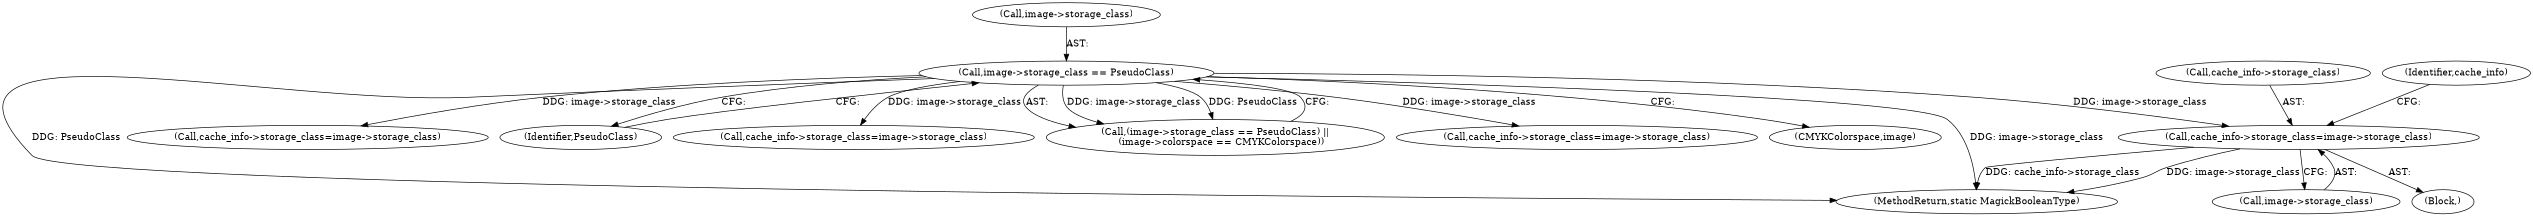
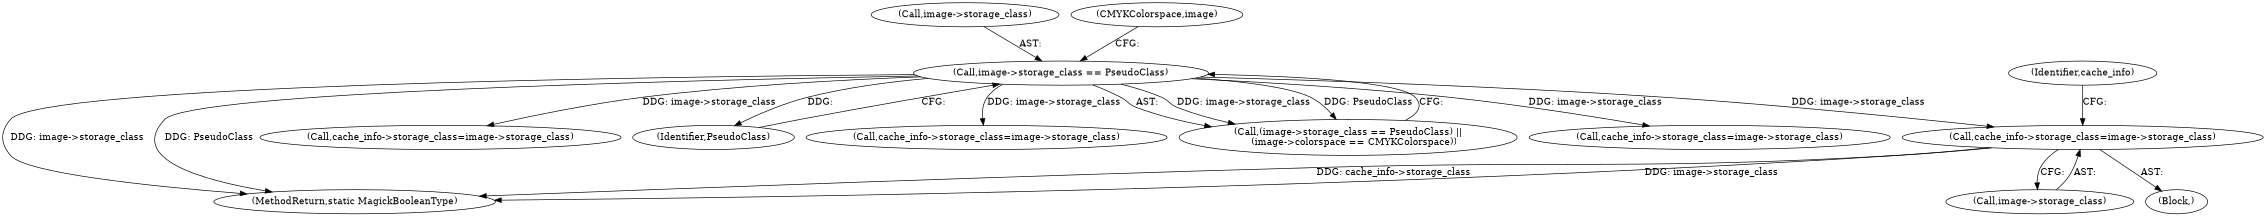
node "(Call,cache_info->storage_class)": removed
edge "(Call,image->storage_class == PseudoClass)" -> "(CMYKColorspace,image)": reversed
edge "(Call,image->storage_class == PseudoClass)" -> "(Identifier,PseudoClass)": label "CFG: " -> "DDG: "
